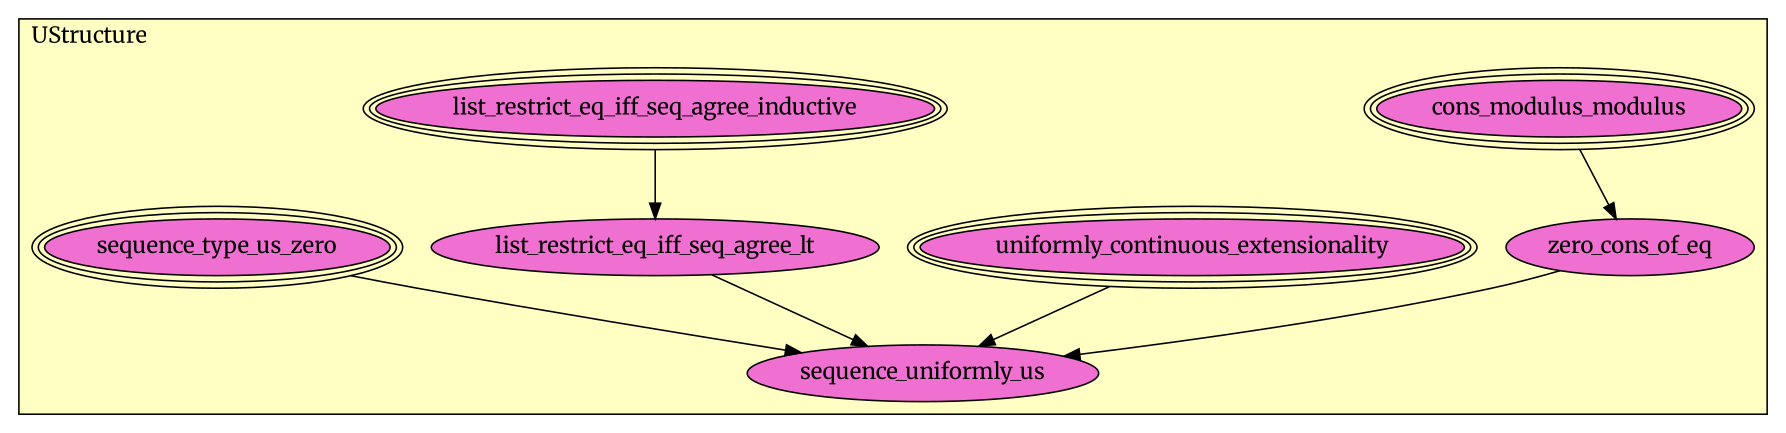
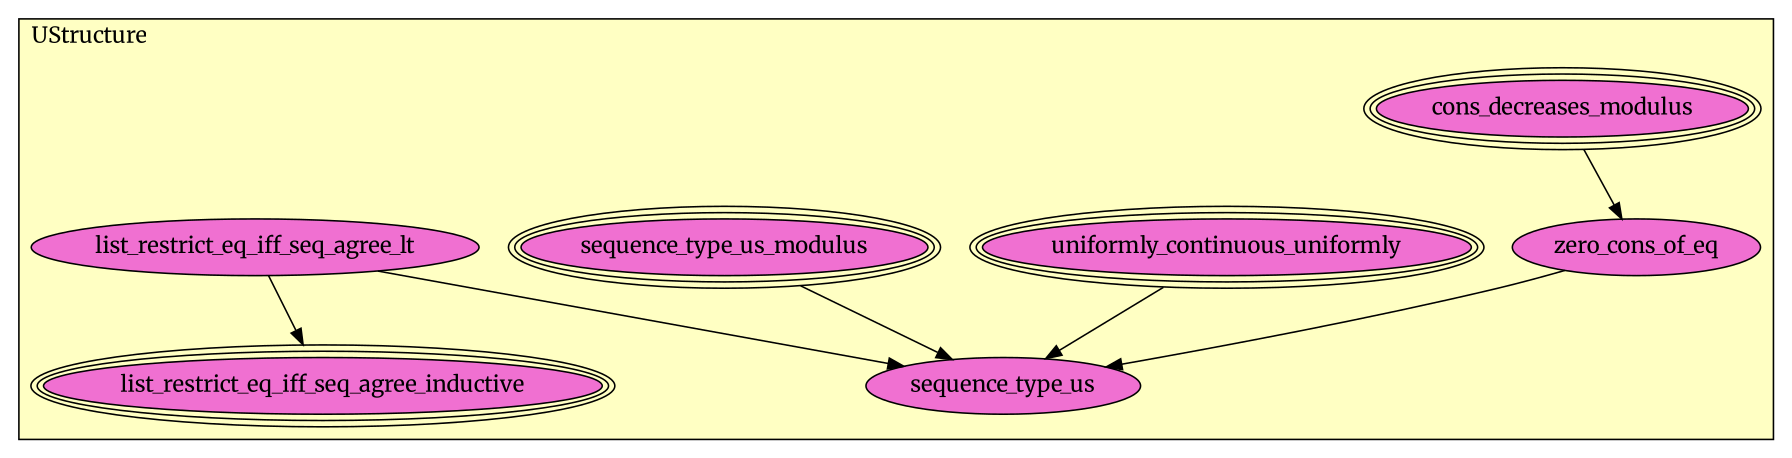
node "cons_modulus_modulus": label "cons_modulus_modulus" -> "cons_decreases_modulus"
edge "list_restrict_eq_iff_seq_agree_inductive" -> "list_restrict_eq_iff_seq_agree_lt": reversed
node "sequence_type_us_zero": label "sequence_type_us_zero" -> "sequence_type_us_modulus"
node "uniformly_continuous_extensionality": label "uniformly_continuous_extensionality" -> "uniformly_continuous_uniformly"
node "sequence_uniformly_us": label "sequence_uniformly_us" -> "sequence_type_us"
